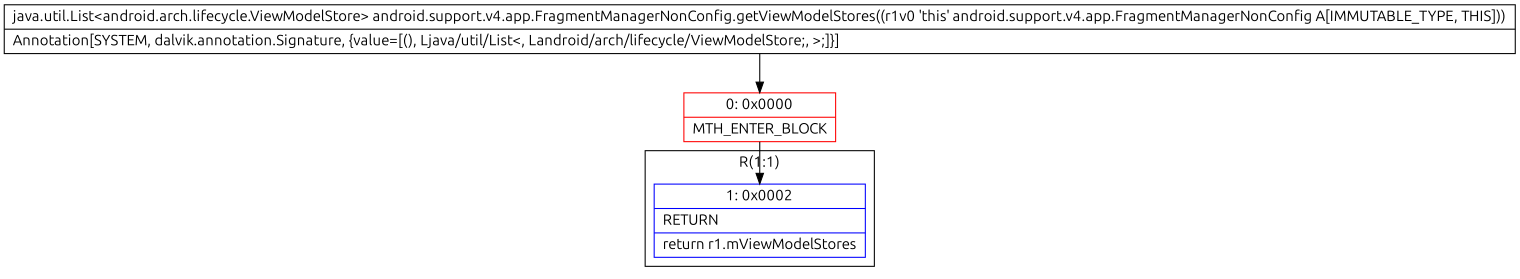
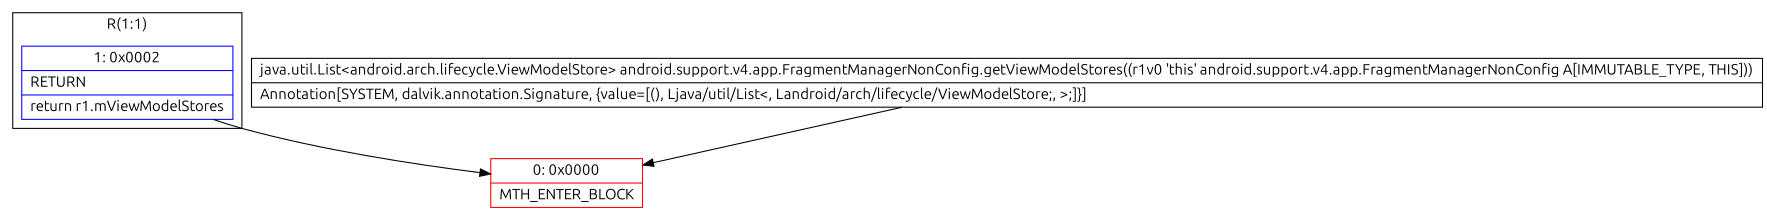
edge "0: 0x0000" -> "1: 0x0002": reversed
